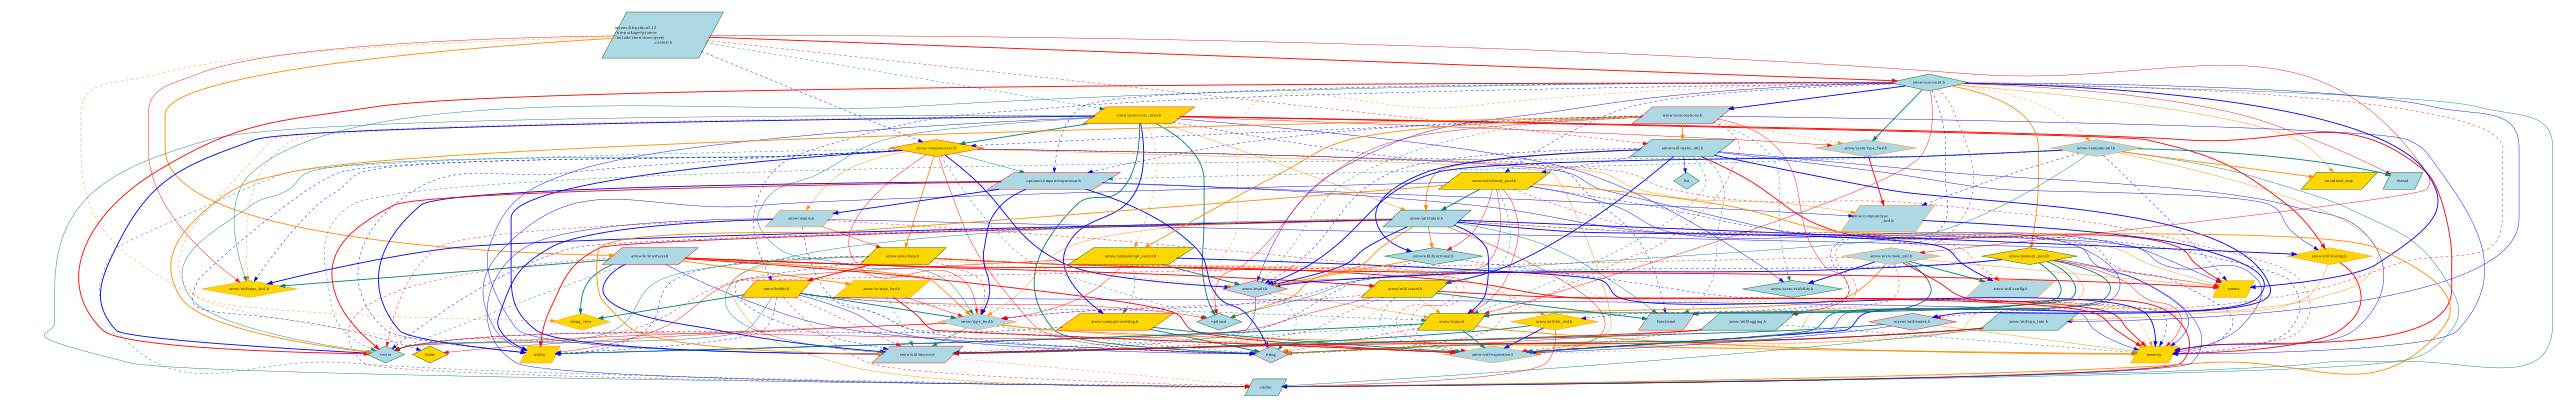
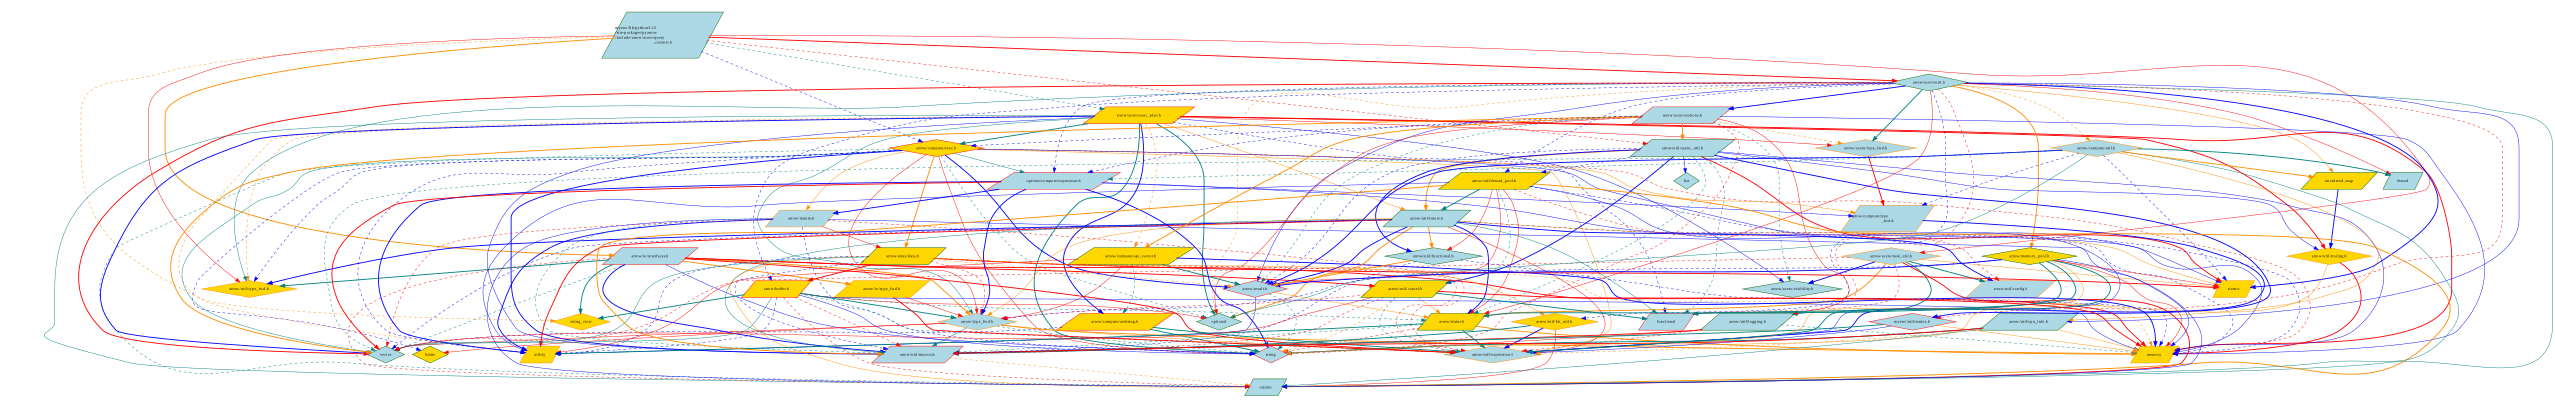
edge "arrow/util/future.h" -> "arrow/util/tracing.h": now "unordered_map" -> "arrow/util/tracing.h"
edge "arrow/io/type_fwd.h" -> "arrow/util/macros.h": now "arrow/datum.h" -> "arrow/util/macros.h"
edge "arrow/util/cpu_info.h" -> "memory": added
